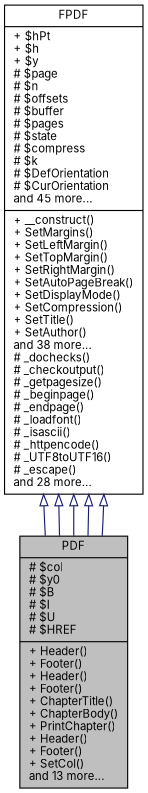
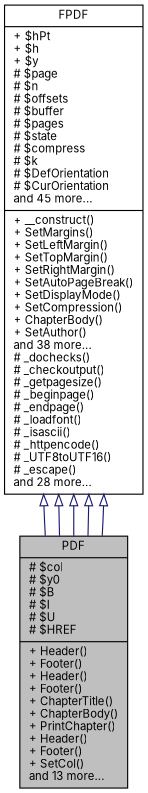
node "FPDF": text "+ SetTitle()" -> "+ ChapterBody()"
